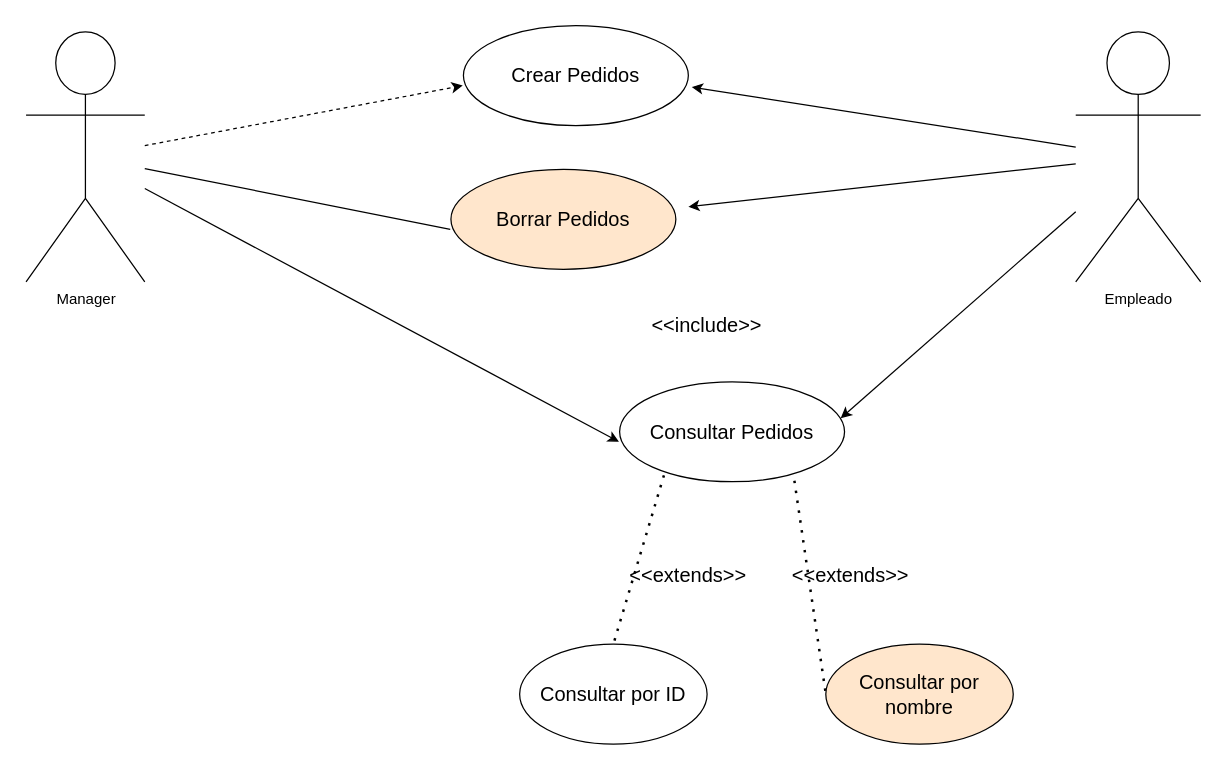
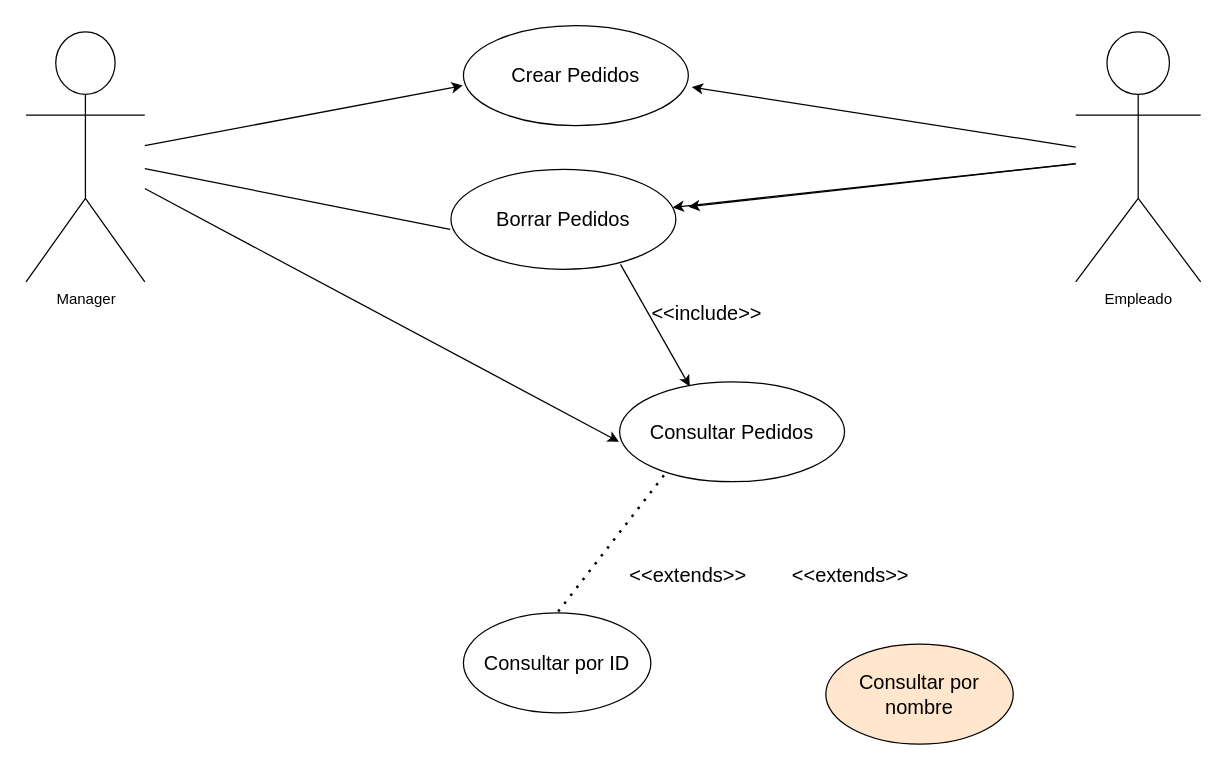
edge "Manager" -> "Crear Pedidos": style dashed -> solid
node "Borrar Pedidos": fillcolor #ffe6cc -> #ffffff
edge "Empleado" -> "Consultar Pedidos": now "Empleado" -> "Borrar Pedidos"
edge "Borrar Pedidos" -> "Consultar Pedidos": added
node "<<include>>": moved (707, 326) -> (707, 313)
edge "Consultar Pedidos" -- "Consultar por nombre": removed
node "Consultar por ID": moved (613, 694) -> (557, 663)
